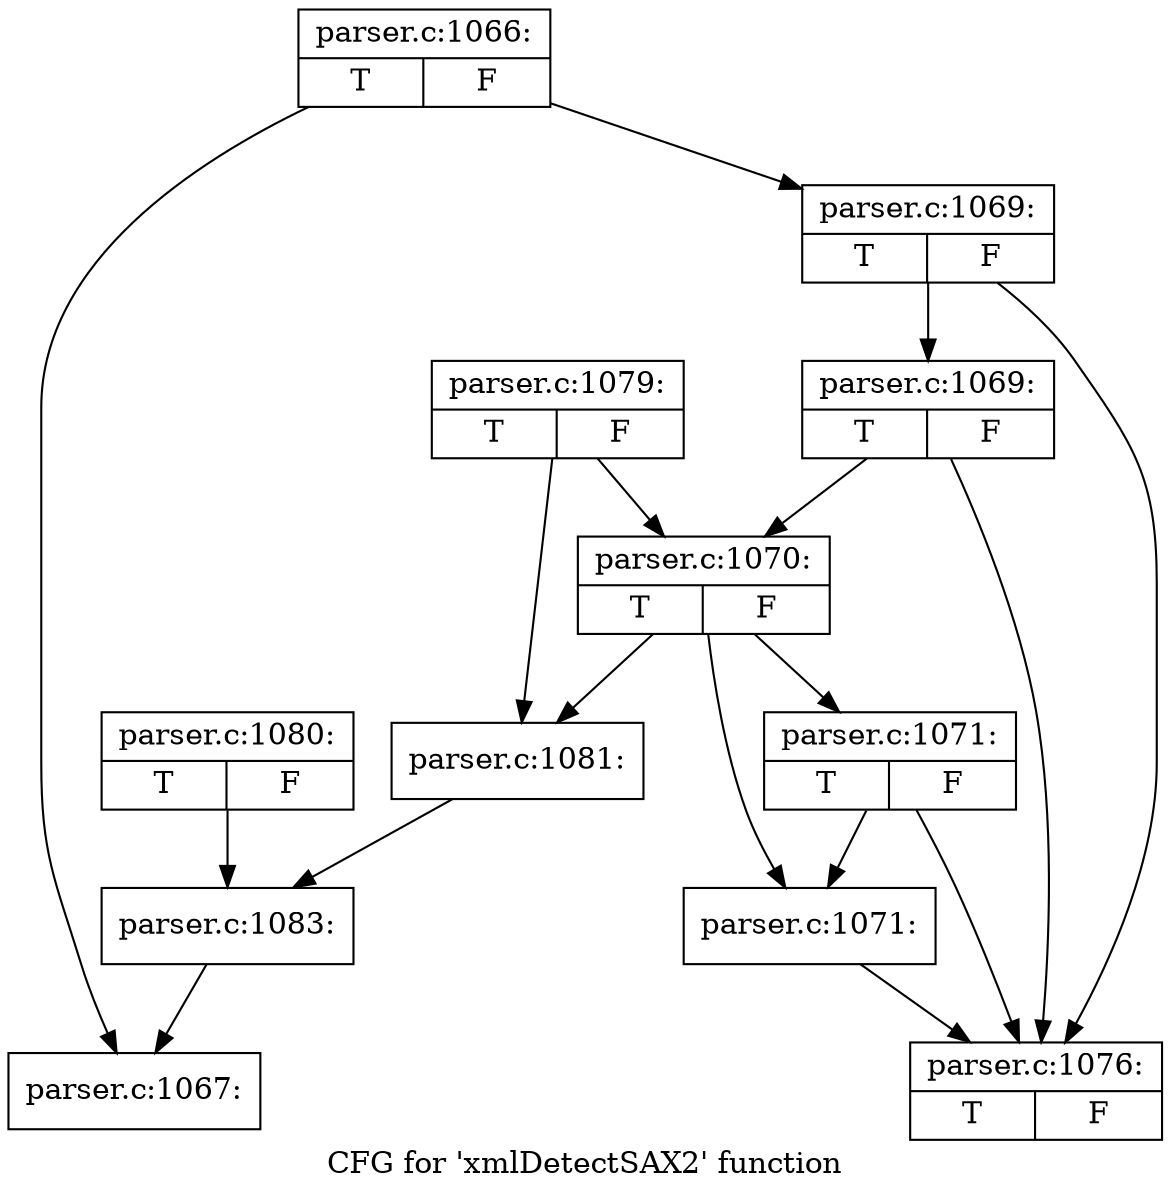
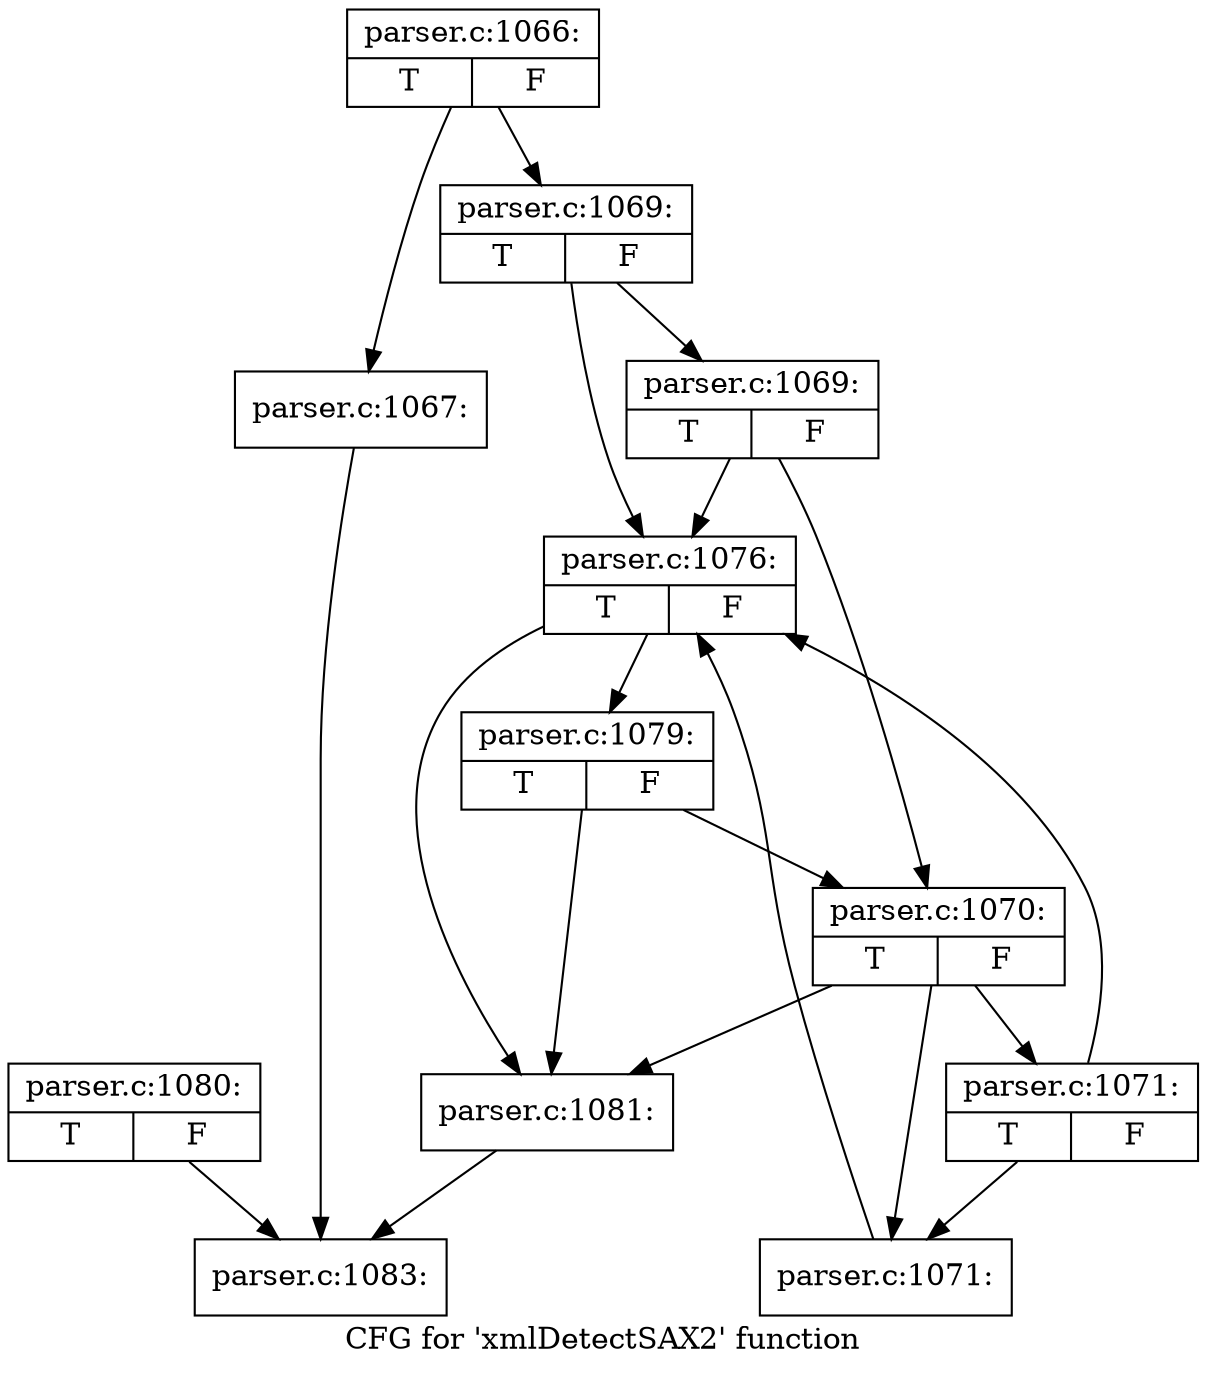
edge "parser.c:1076:" -> "parser.c:1079:": added
edge "parser.c:1076:" -> "parser.c:1081:": added
edge "parser.c:1083:" -> "parser.c:1067:": reversed
